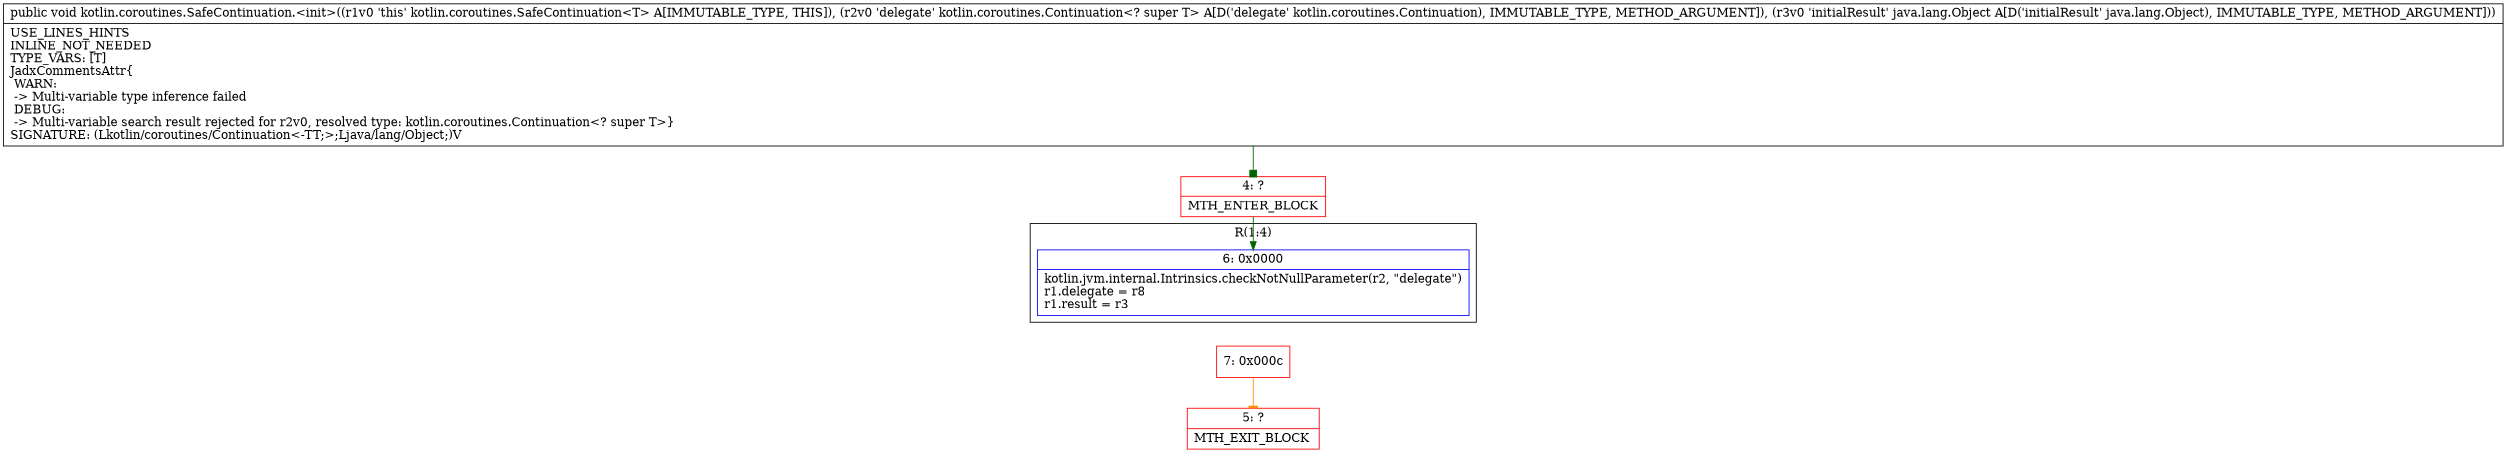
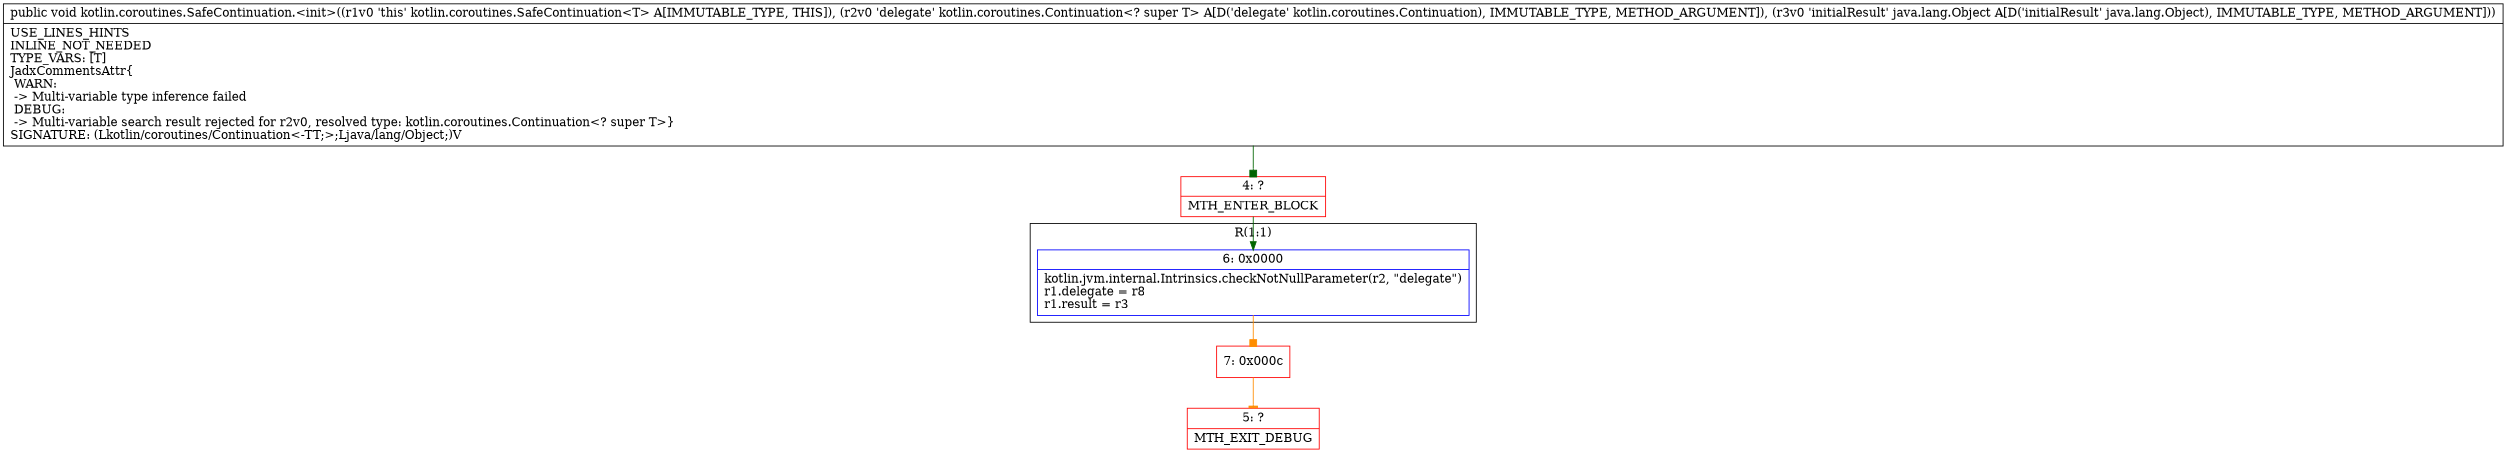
cluster "R(1:4)": label "R(1:4)" -> "R(1:1)"
edge "6: 0x0000" -> "7: 0x000c": added
node "5: ?": text "MTH_EXIT_BLOCK" -> "MTH_EXIT_DEBUG"
